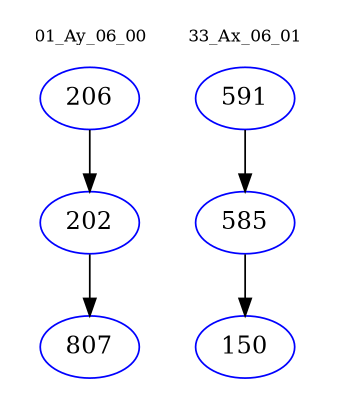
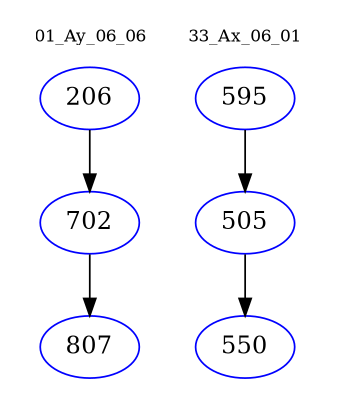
cluster "01_Ay_06_00": label "01_Ay_06_00" -> "01_Ay_06_06"
node "591": label "591" -> "595"
node "202": label "202" -> "702"
node "585": label "585" -> "505"
node "150": label "150" -> "550"
